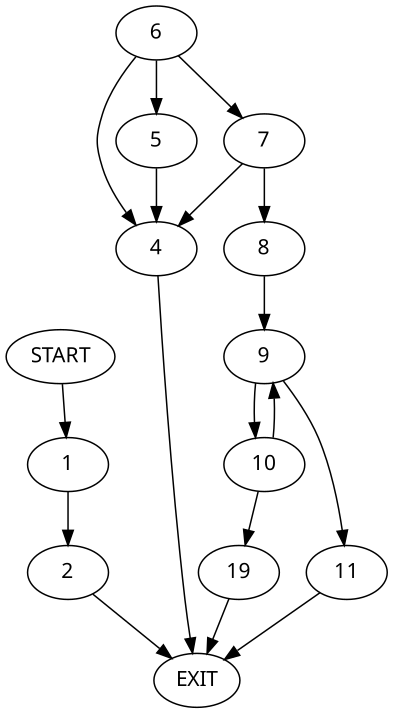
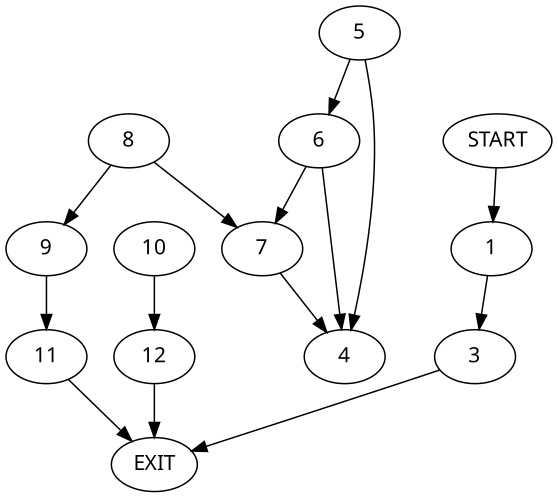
edge "6" -> "5": reversed
edge "7" -> "8": reversed
edge "9" -> "10": removed
edge "10" -> "9": removed
edge "4" -> "EXIT": removed
node "2": label "2" -> "3"
node "19": label "19" -> "12"
